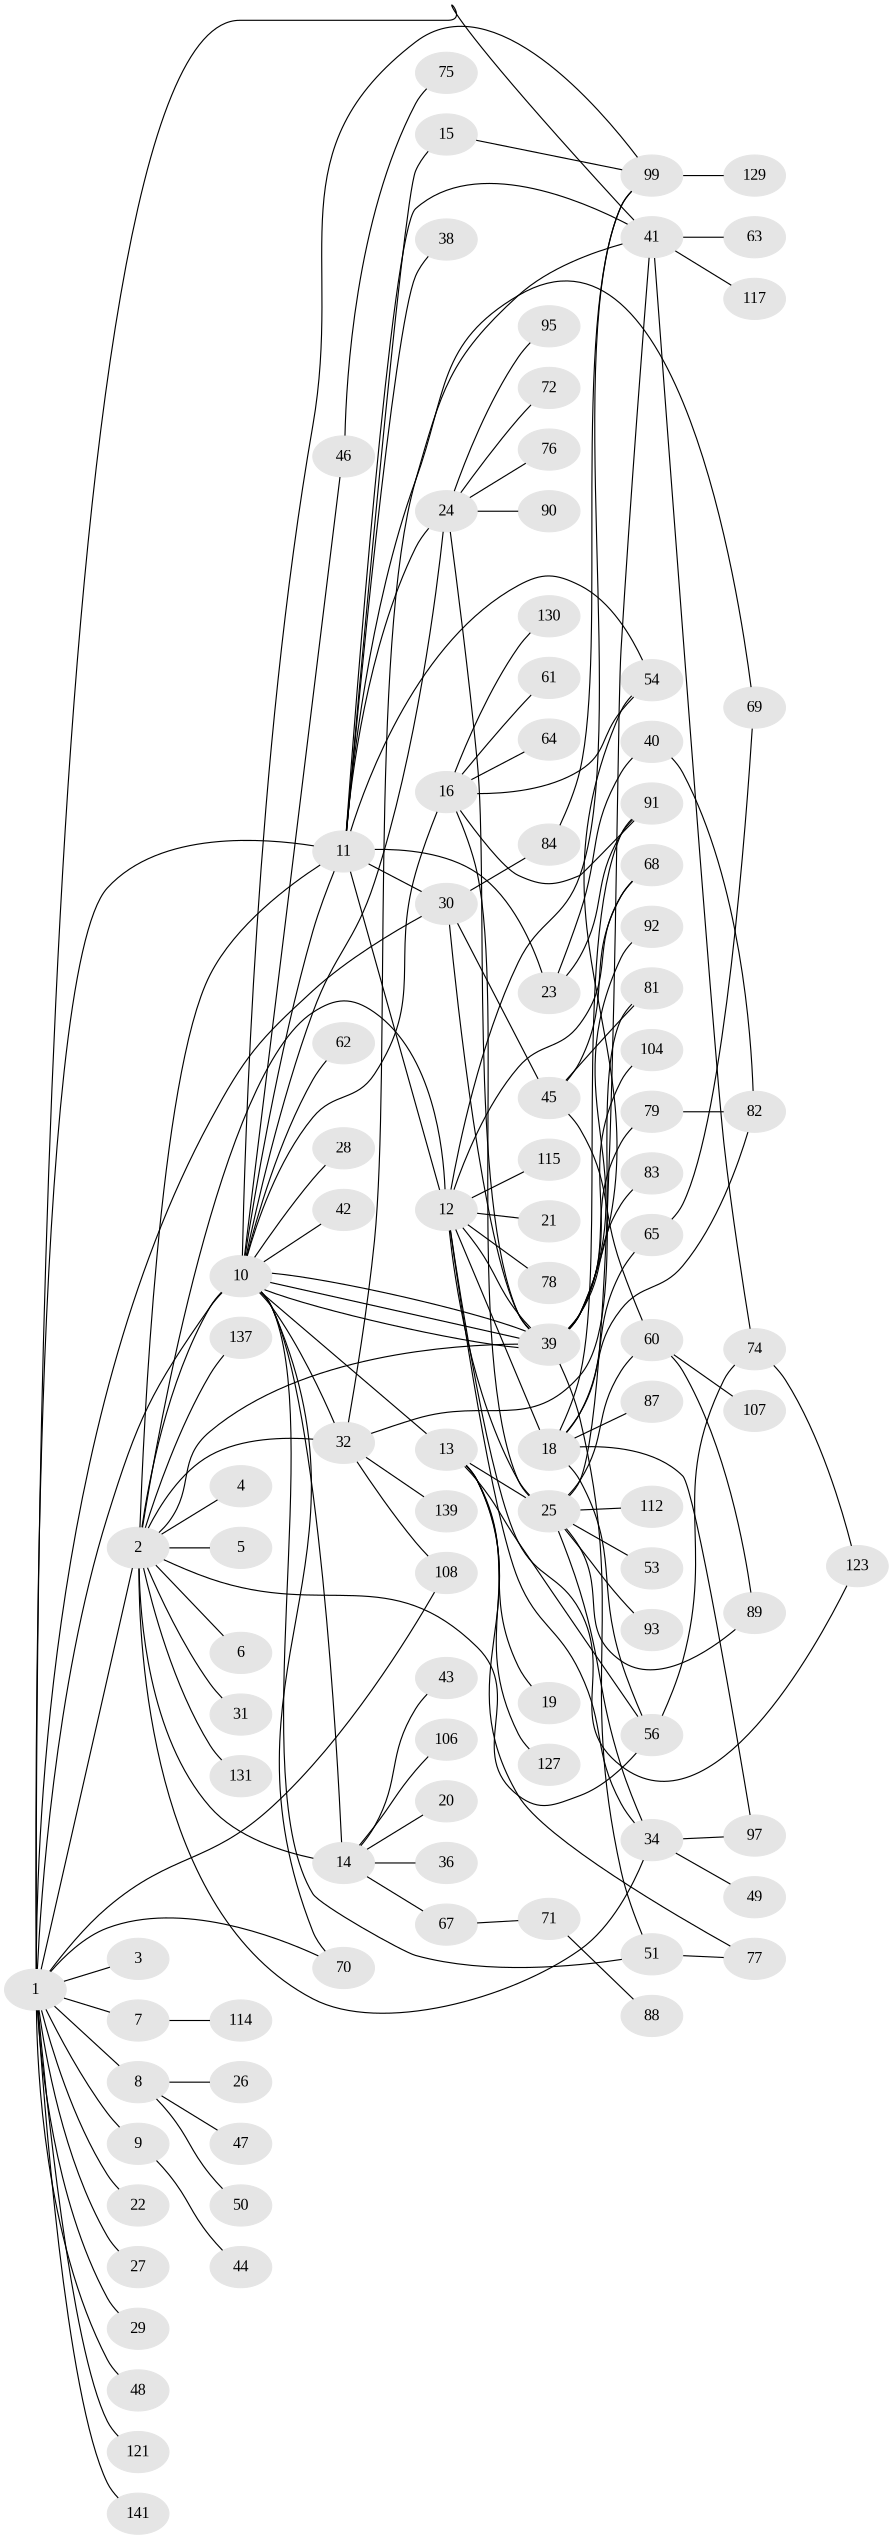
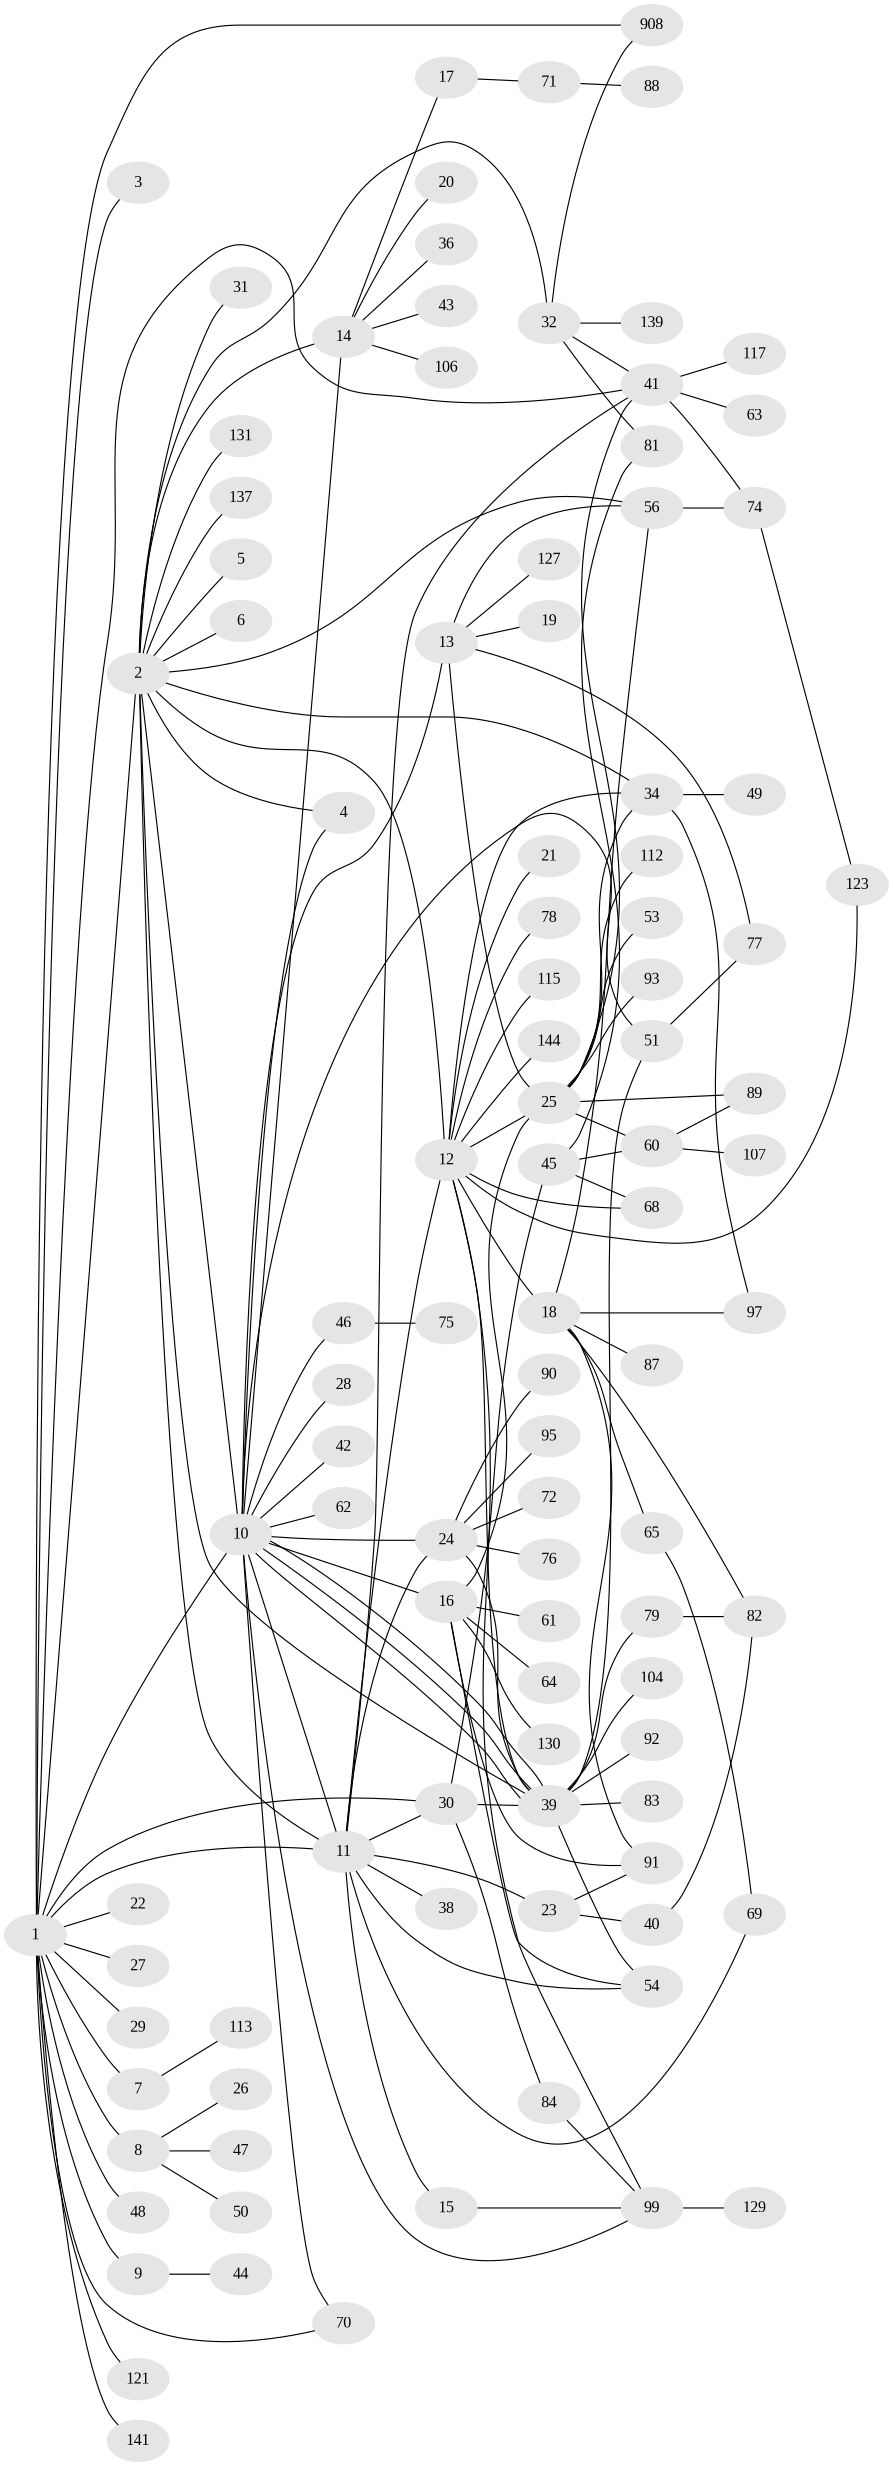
node "144": added
edge "10" -- "32": now "10" -- "4"
node "108": label "108" -> "908"
node "67": label "67" -> "17"
node "114": label "114" -> "113"
